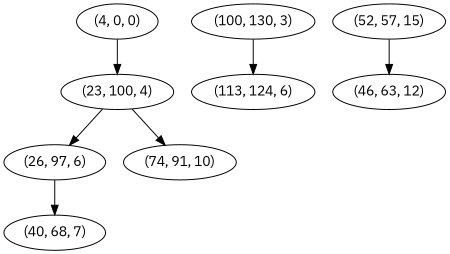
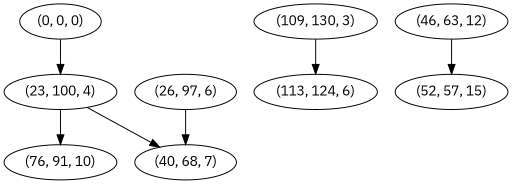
node "(4, 0, 0)": label "(4, 0, 0)" -> "(0, 0, 0)"
node "(100, 130, 3)": label "(100, 130, 3)" -> "(109, 130, 3)"
edge "(52, 57, 15)" -> "(46, 63, 12)": reversed
edge "(23, 100, 4)" -> "(26, 97, 6)": now "(23, 100, 4)" -> "(40, 68, 7)"
node "(74, 91, 10)": label "(74, 91, 10)" -> "(76, 91, 10)"
